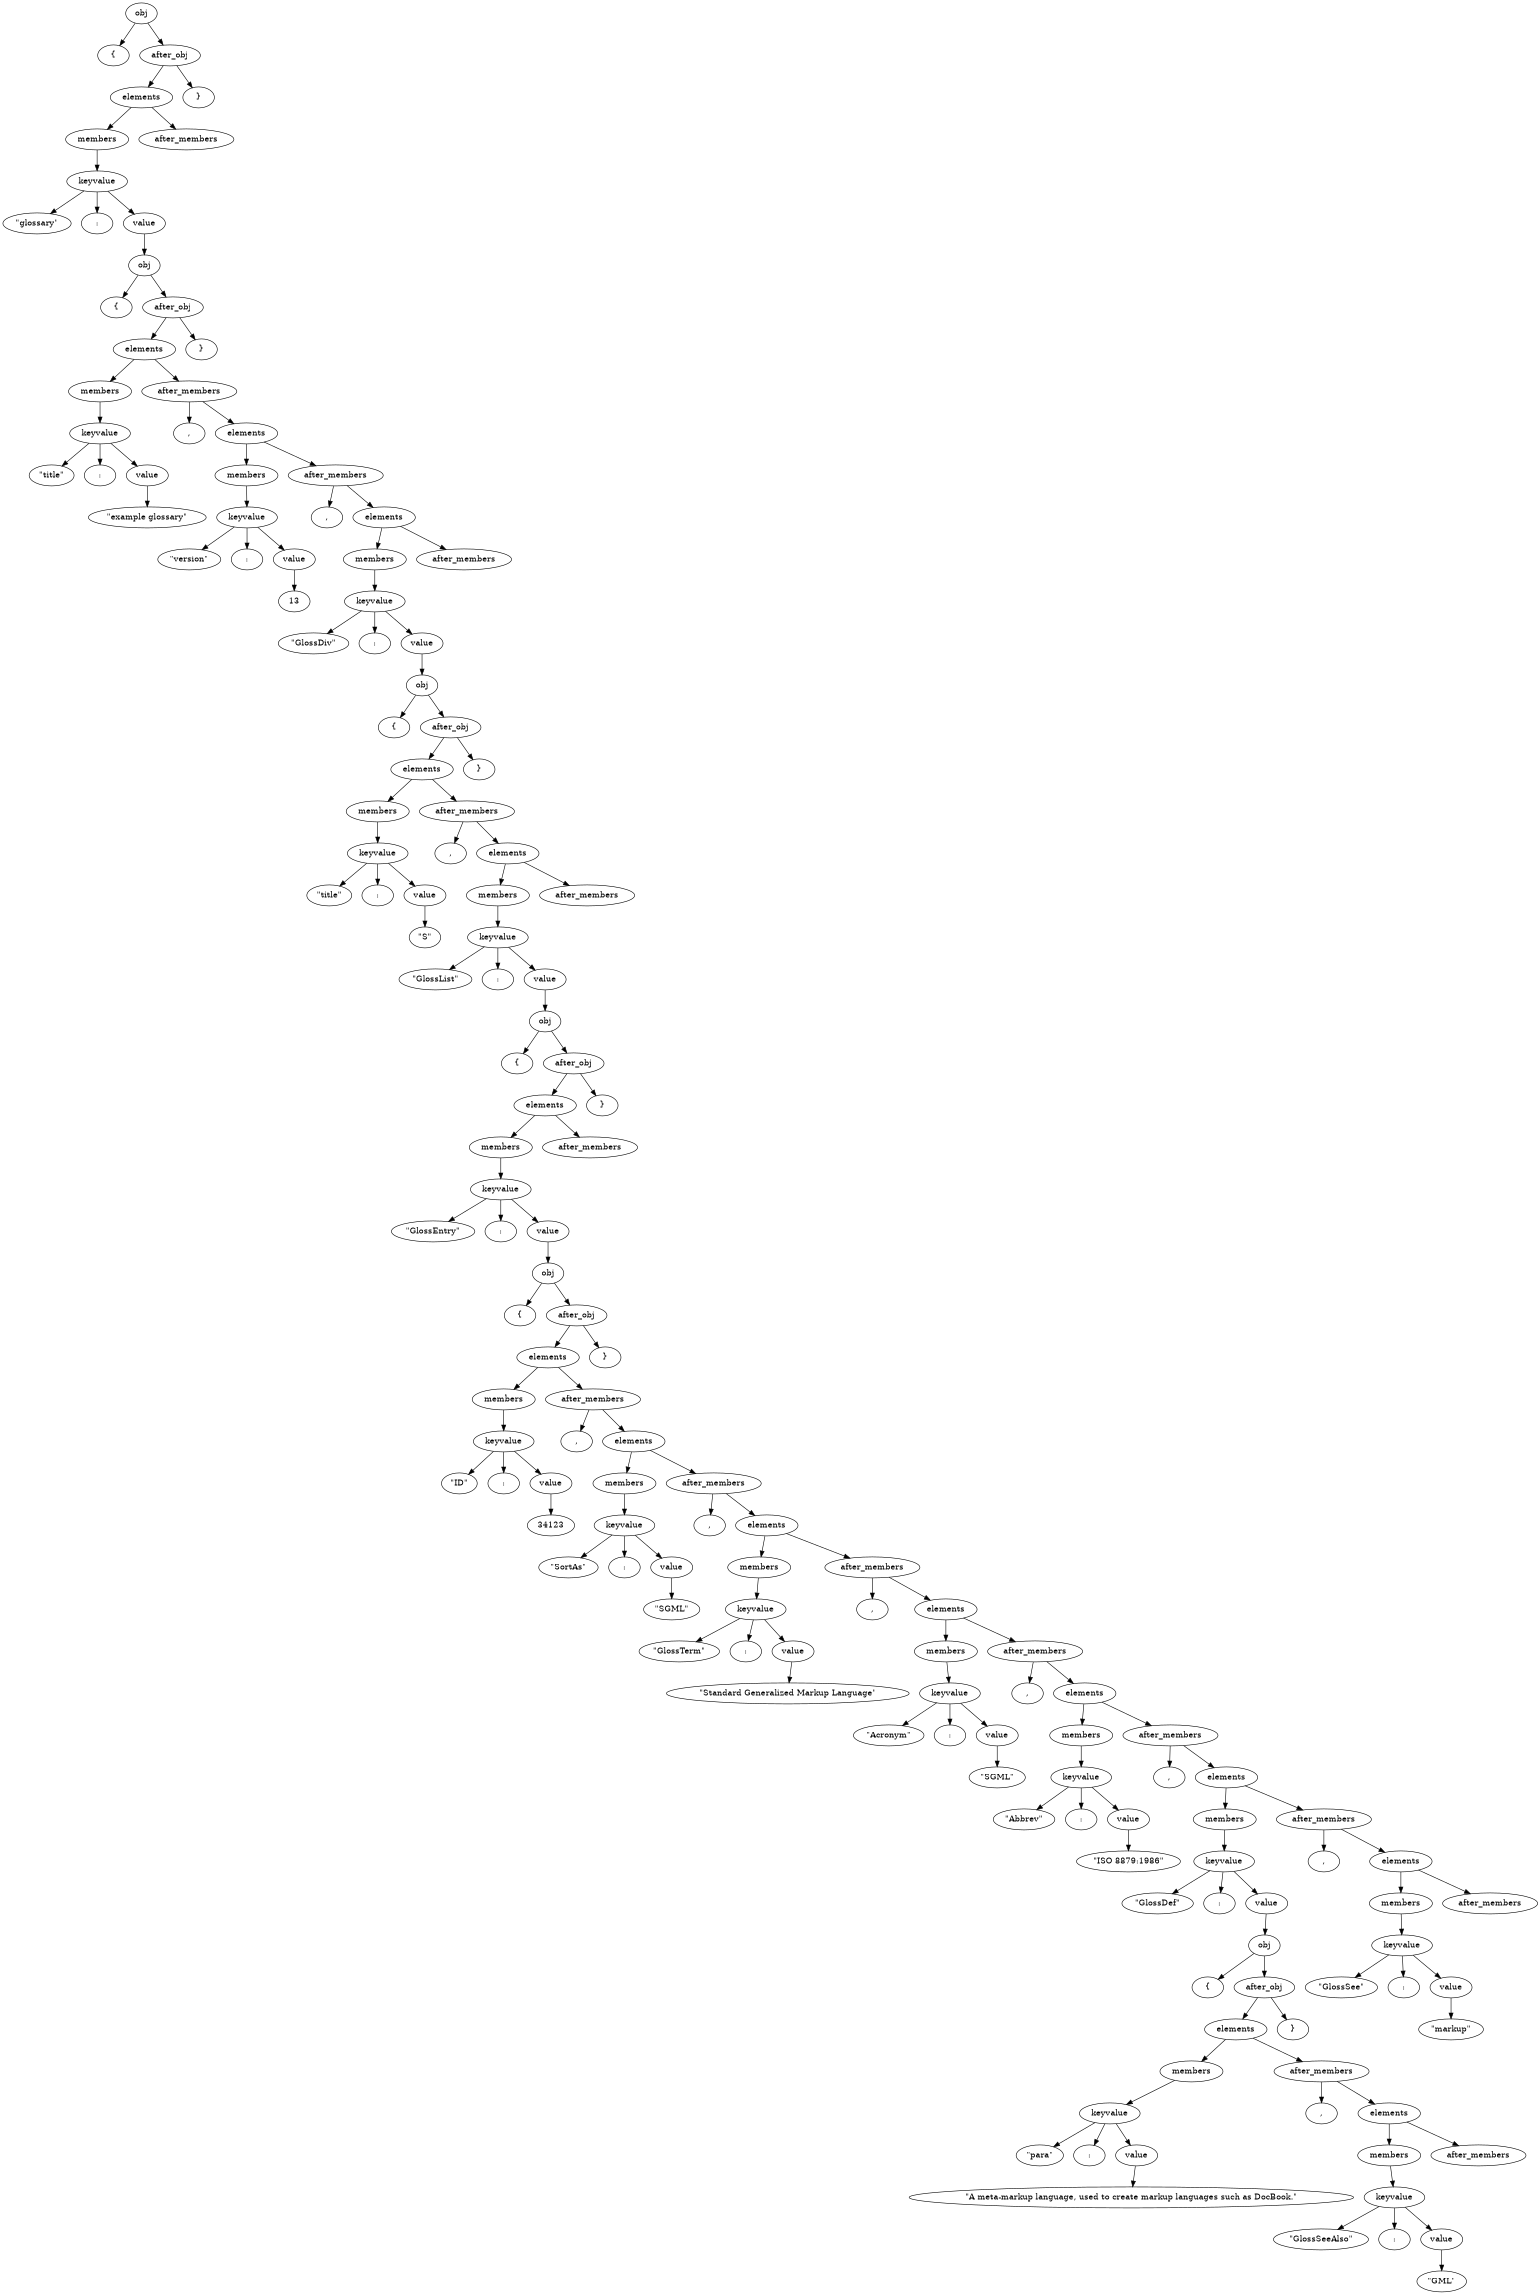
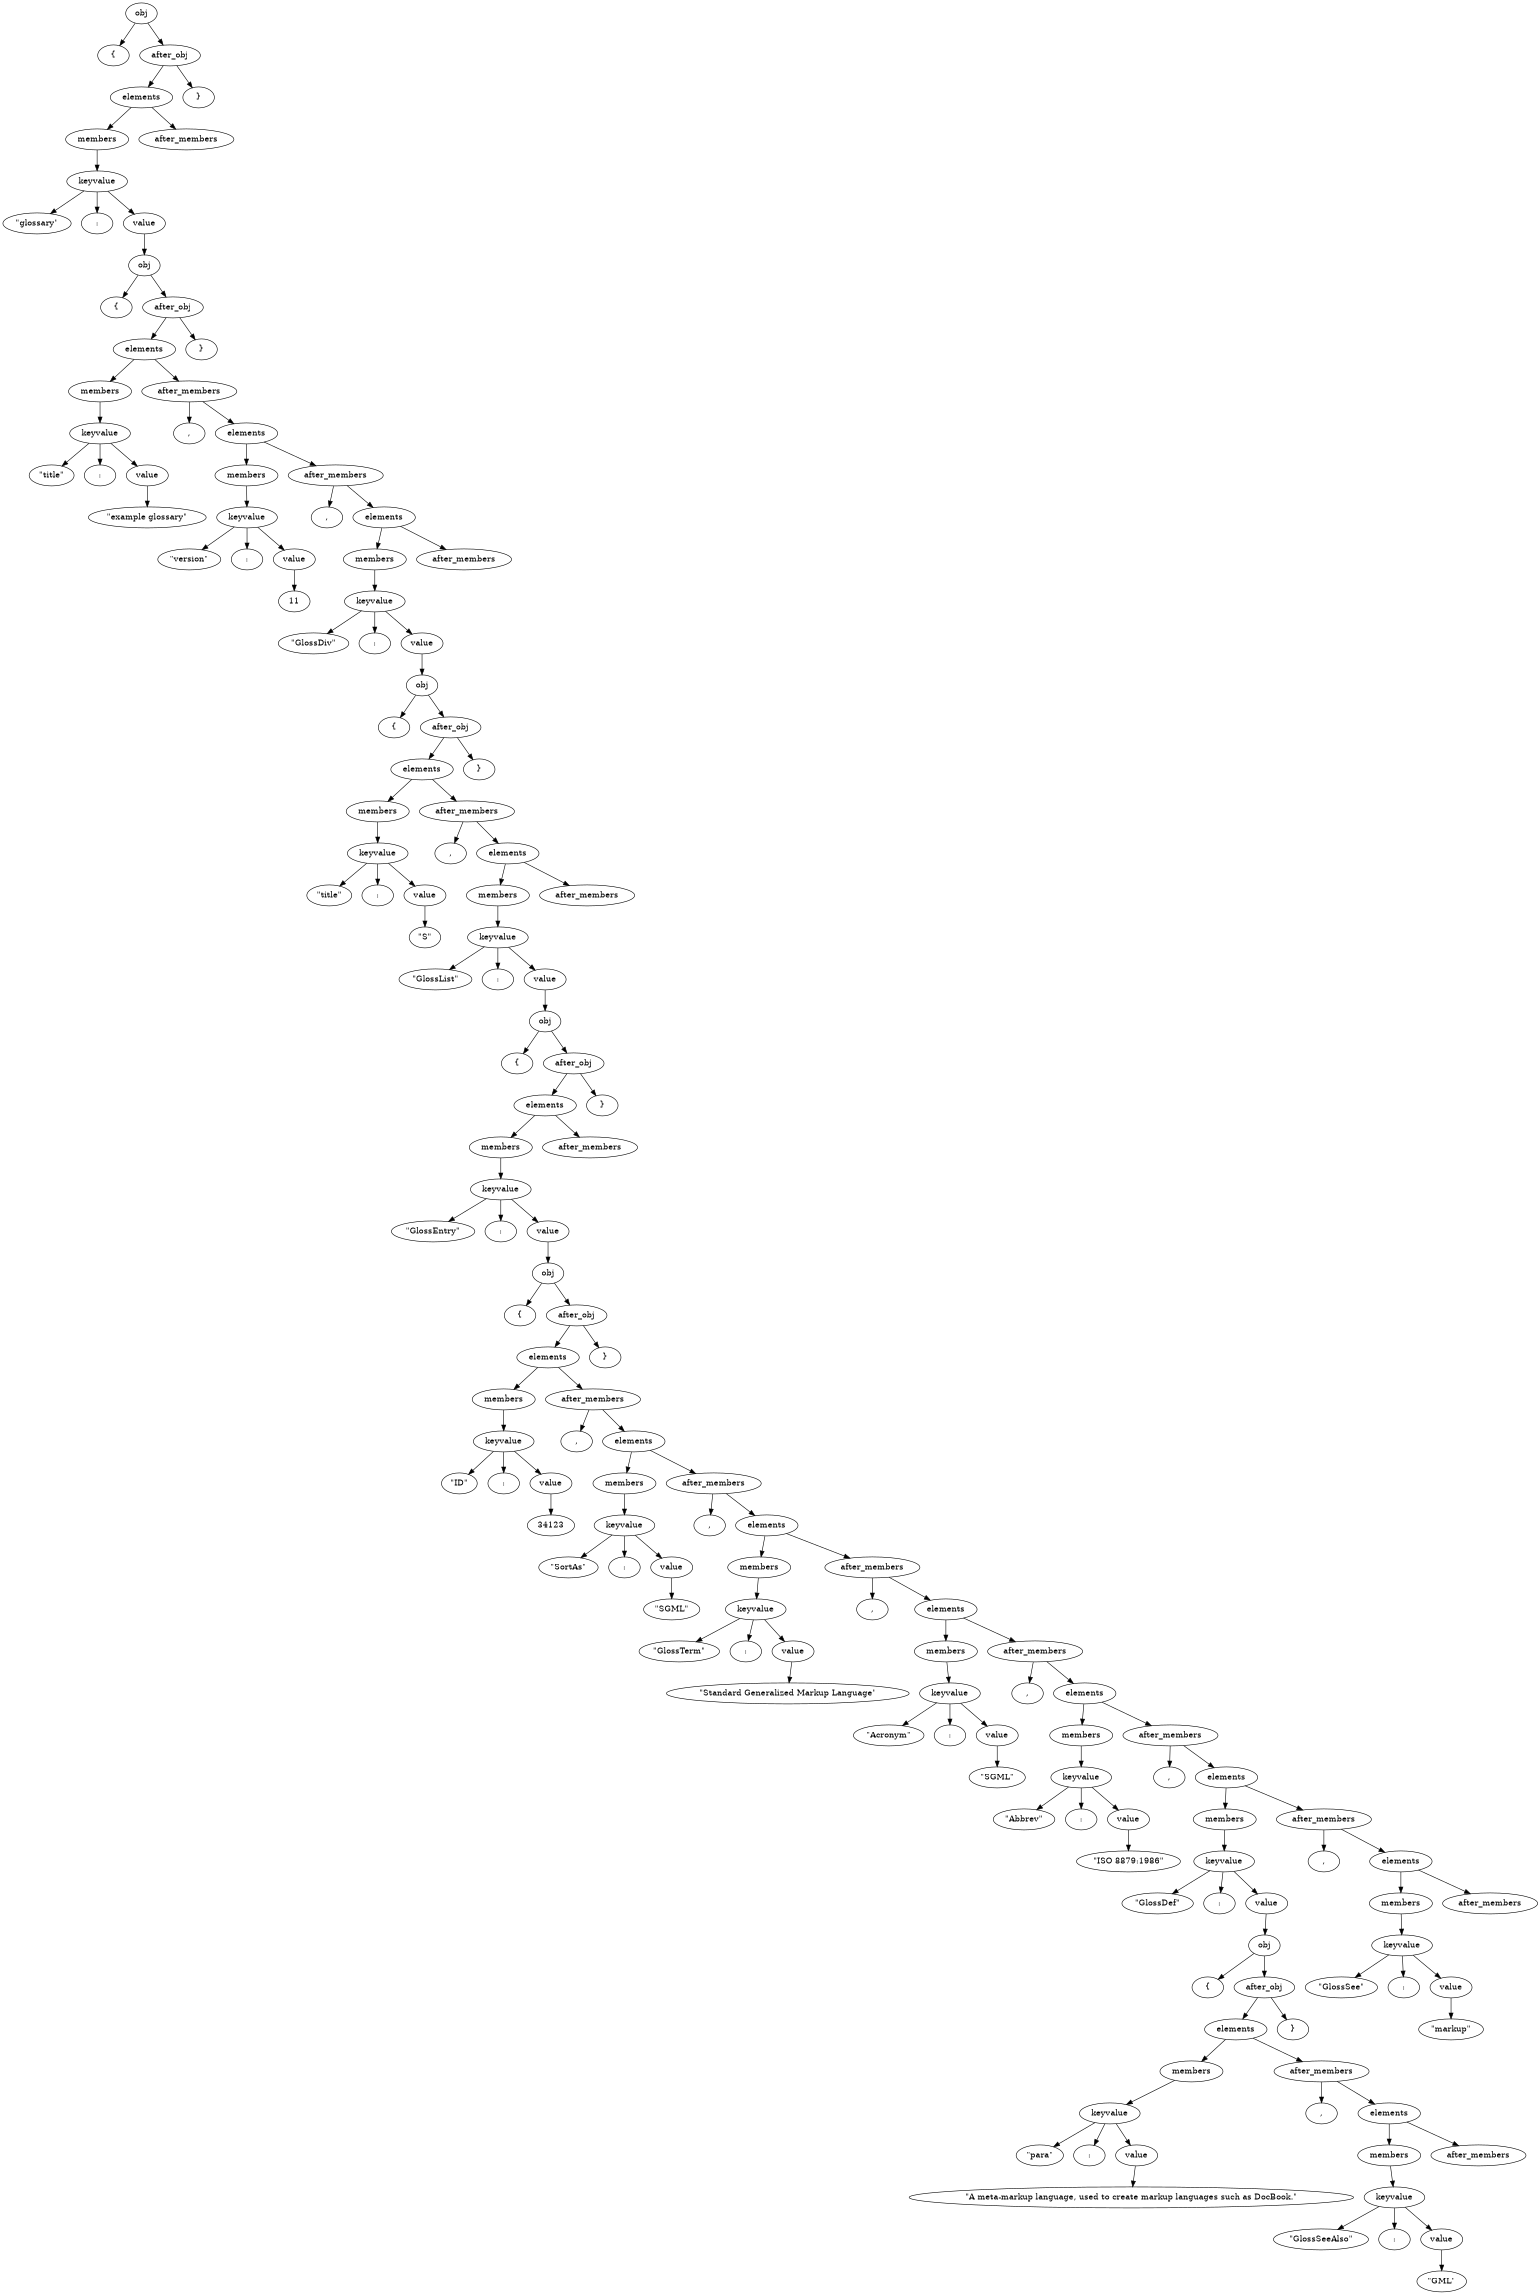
node "13": label "13" -> "11"
